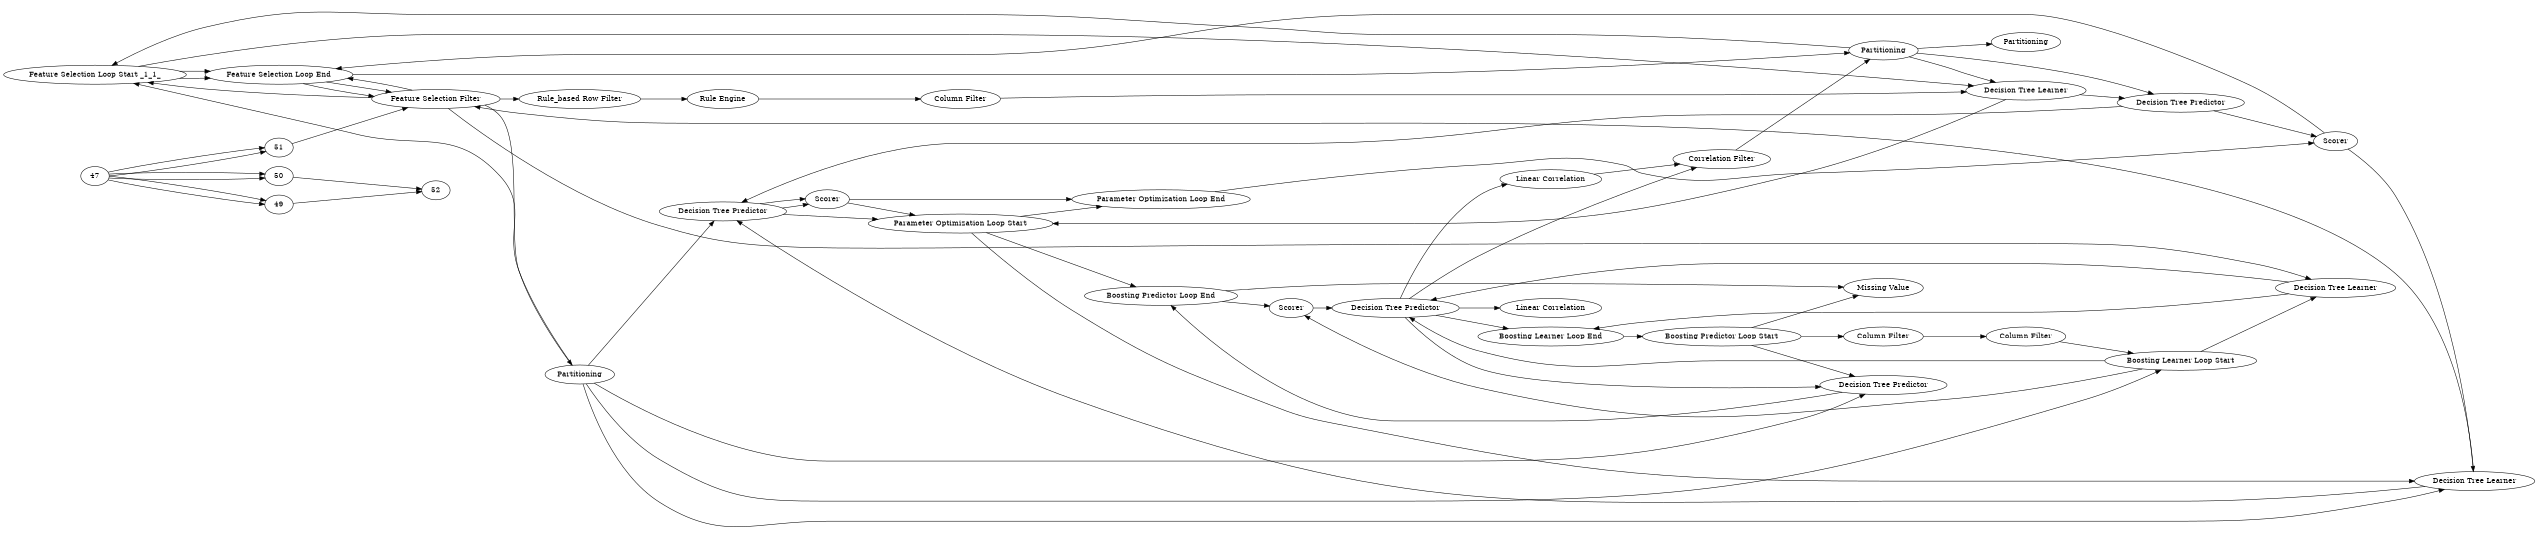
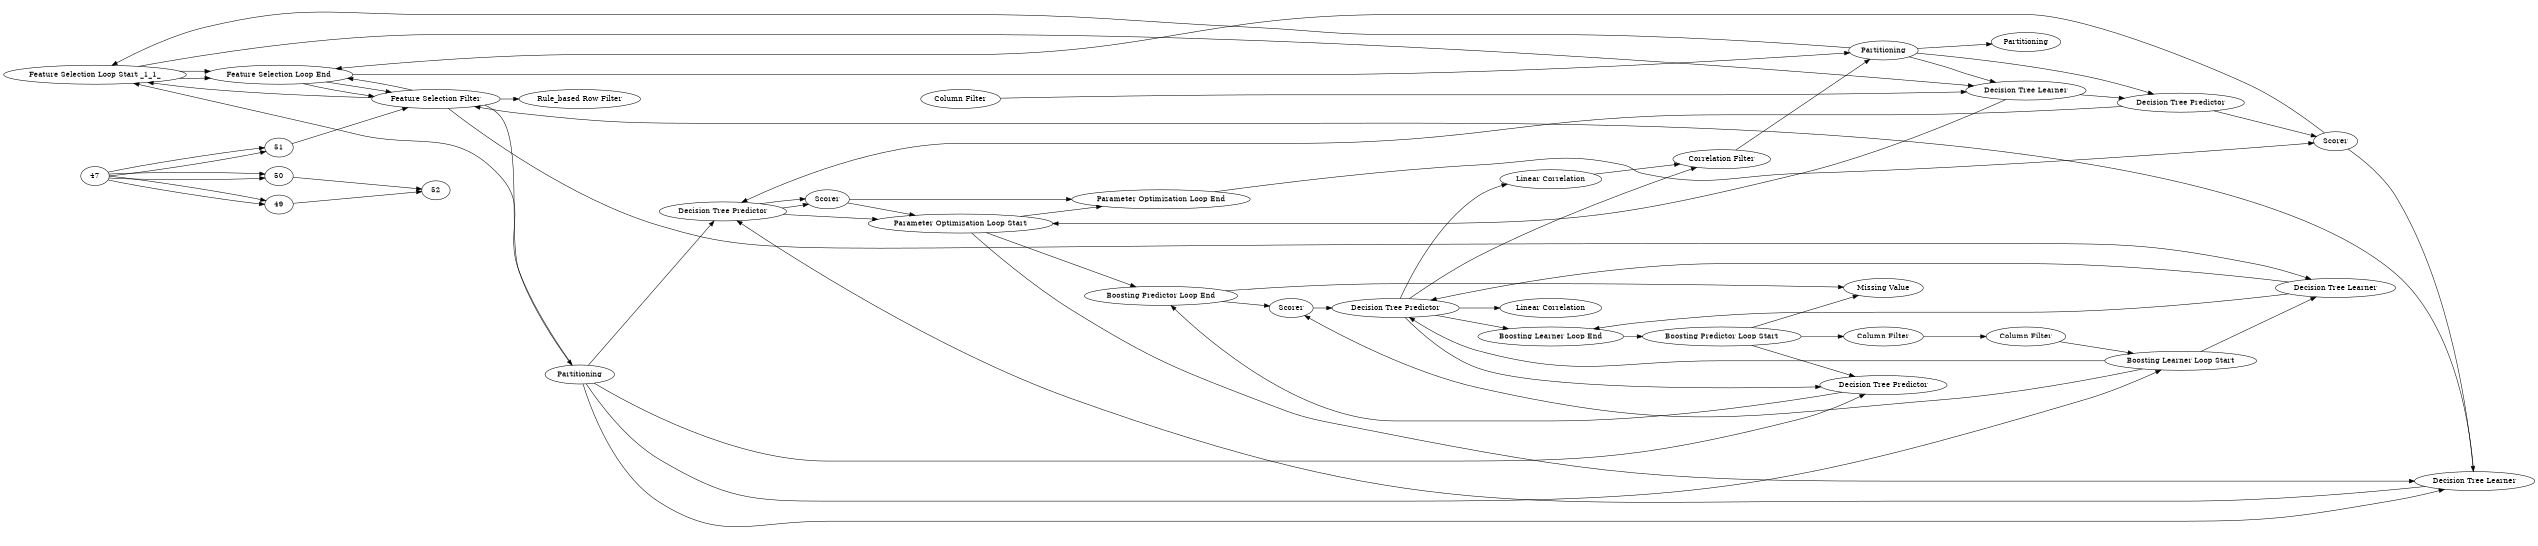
node "Rule Engine": removed
